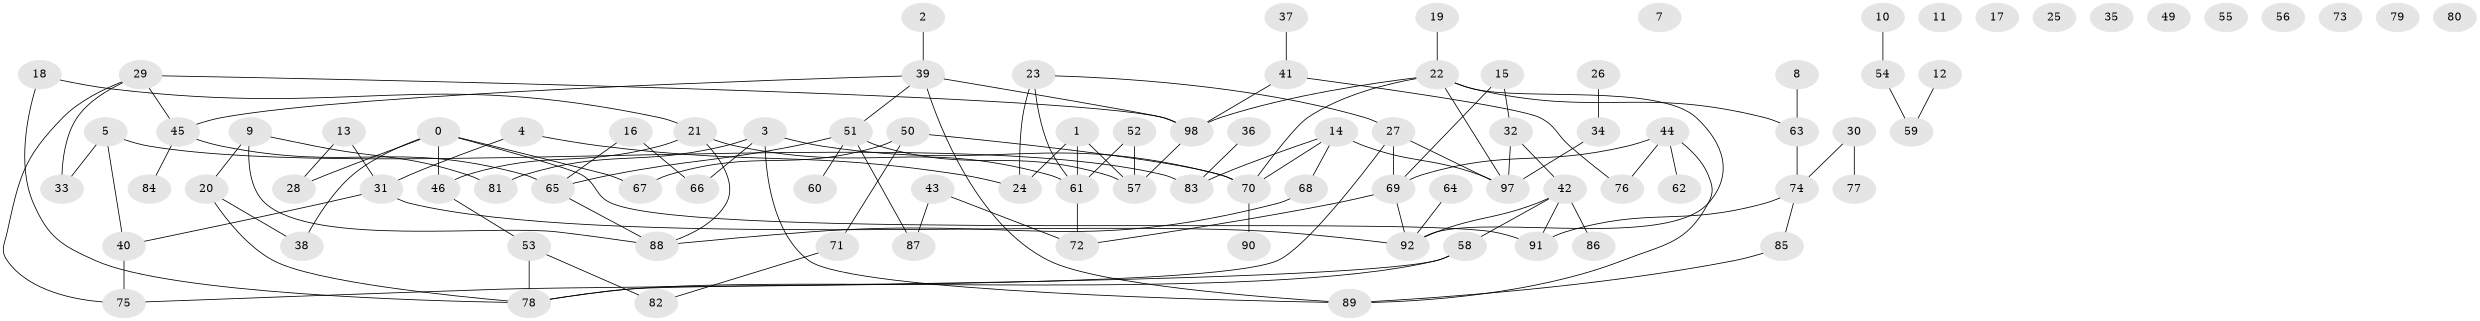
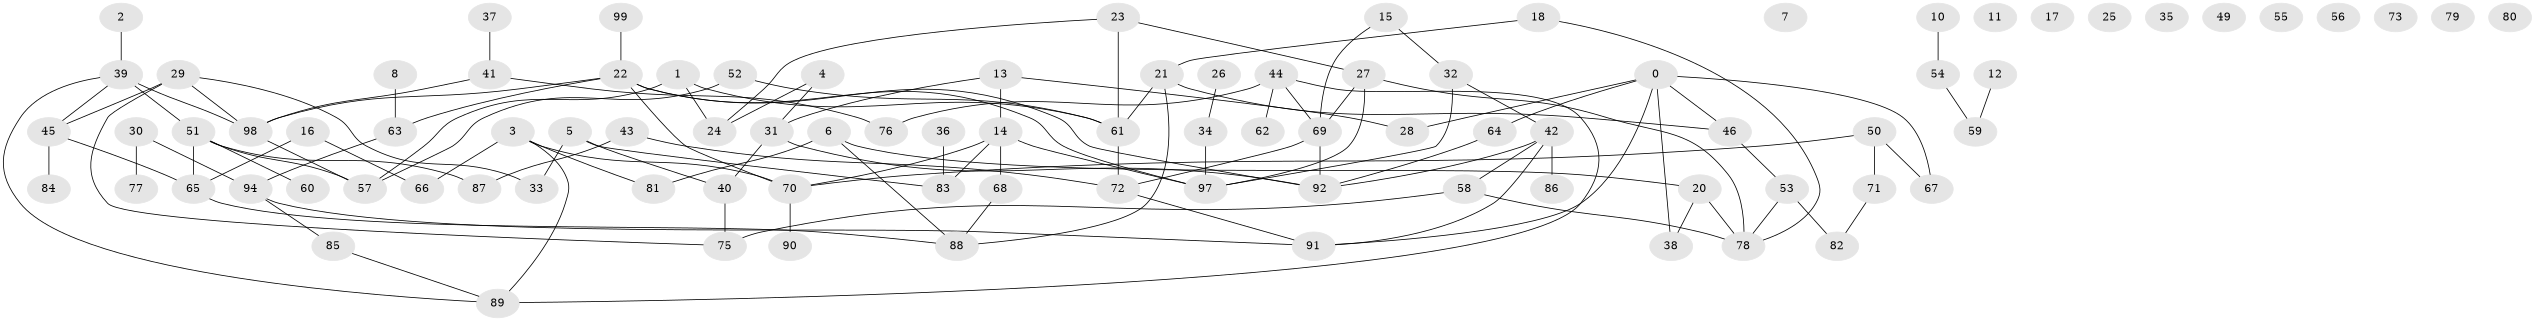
node "19": label "19" -> "99"
edge "0" -- "64": added
edge "13" -- "14": added
node "9": label "9" -> "6"
node "74": label "74" -> "94"
edge "72" -- "91": added
